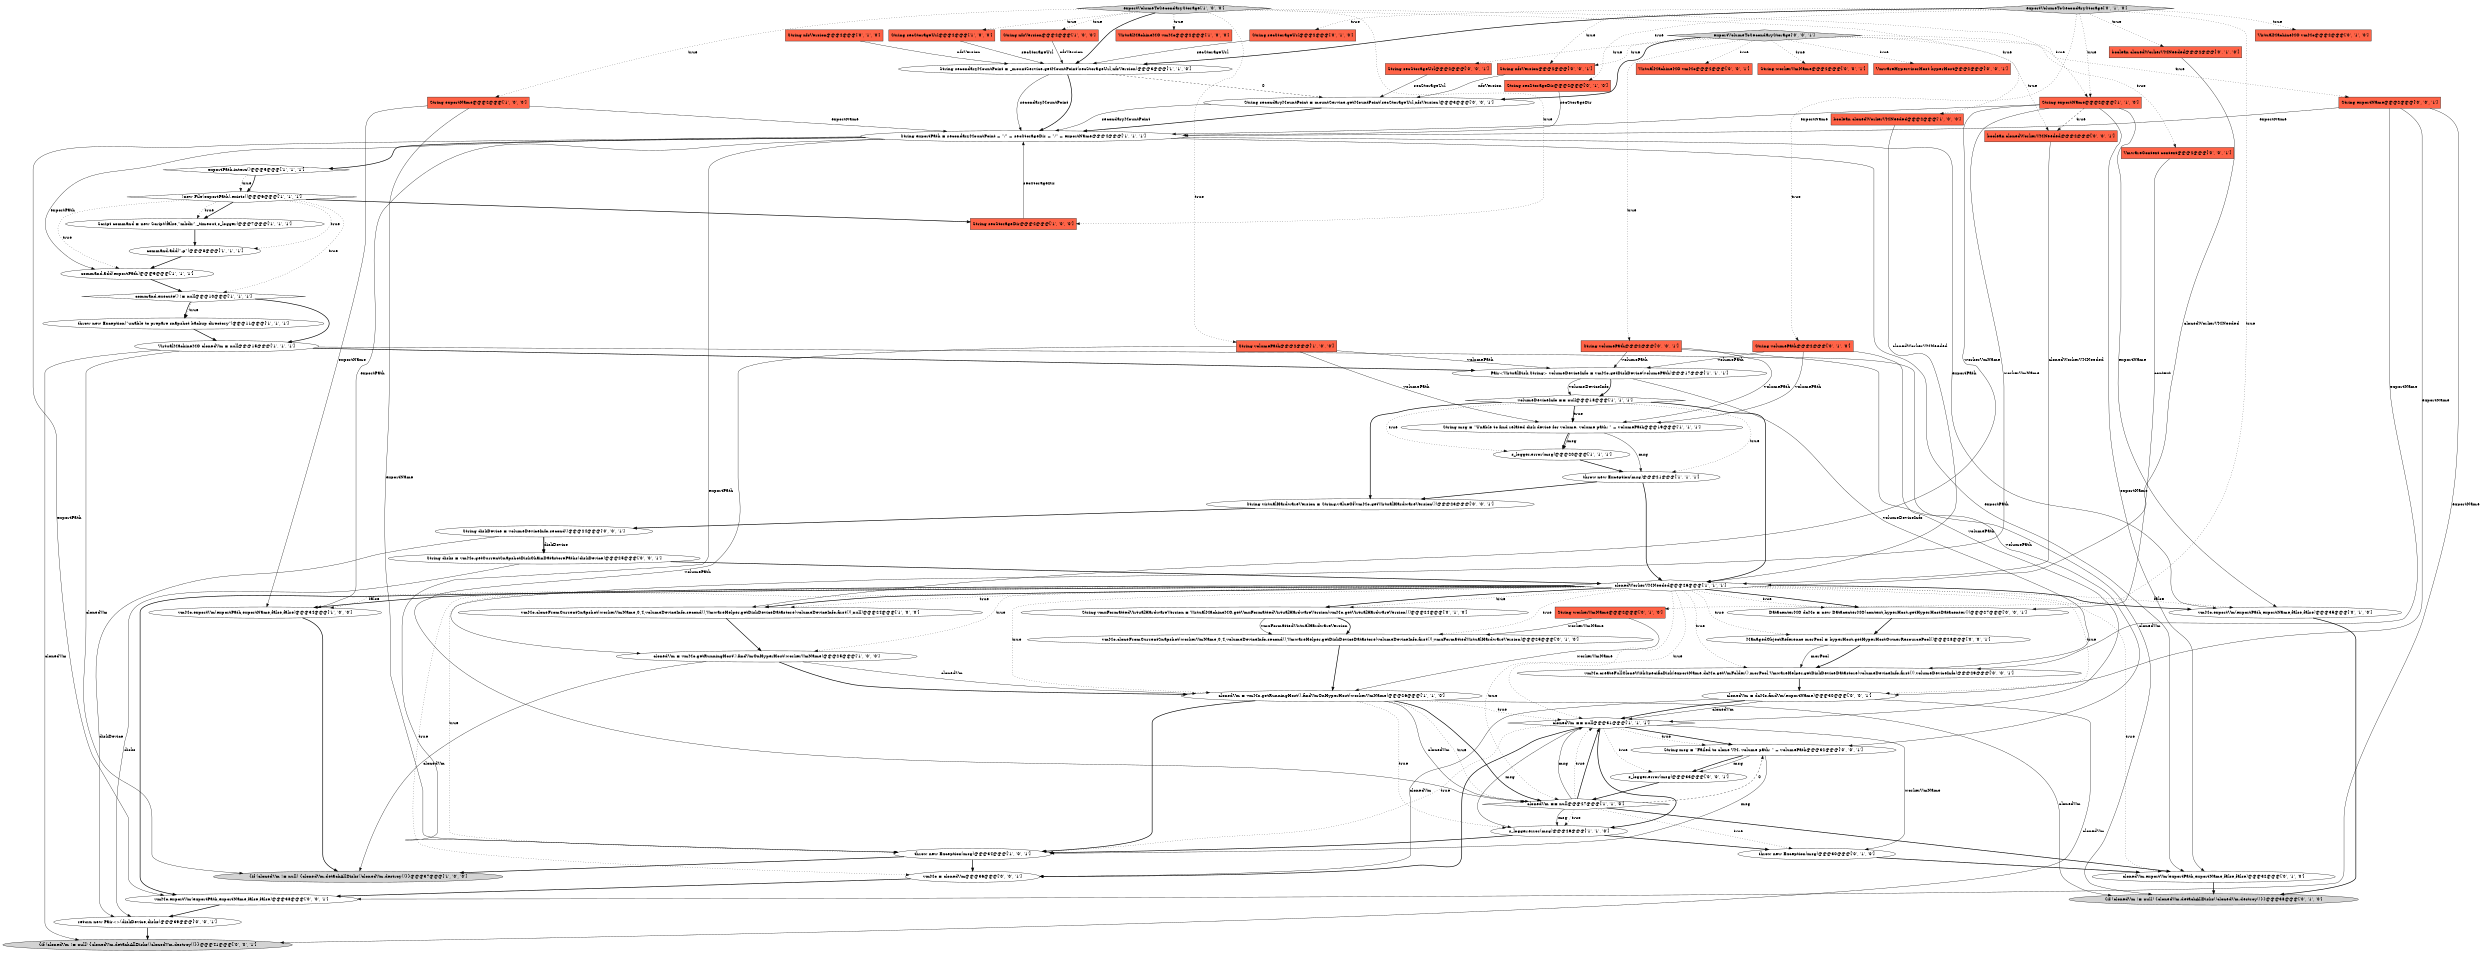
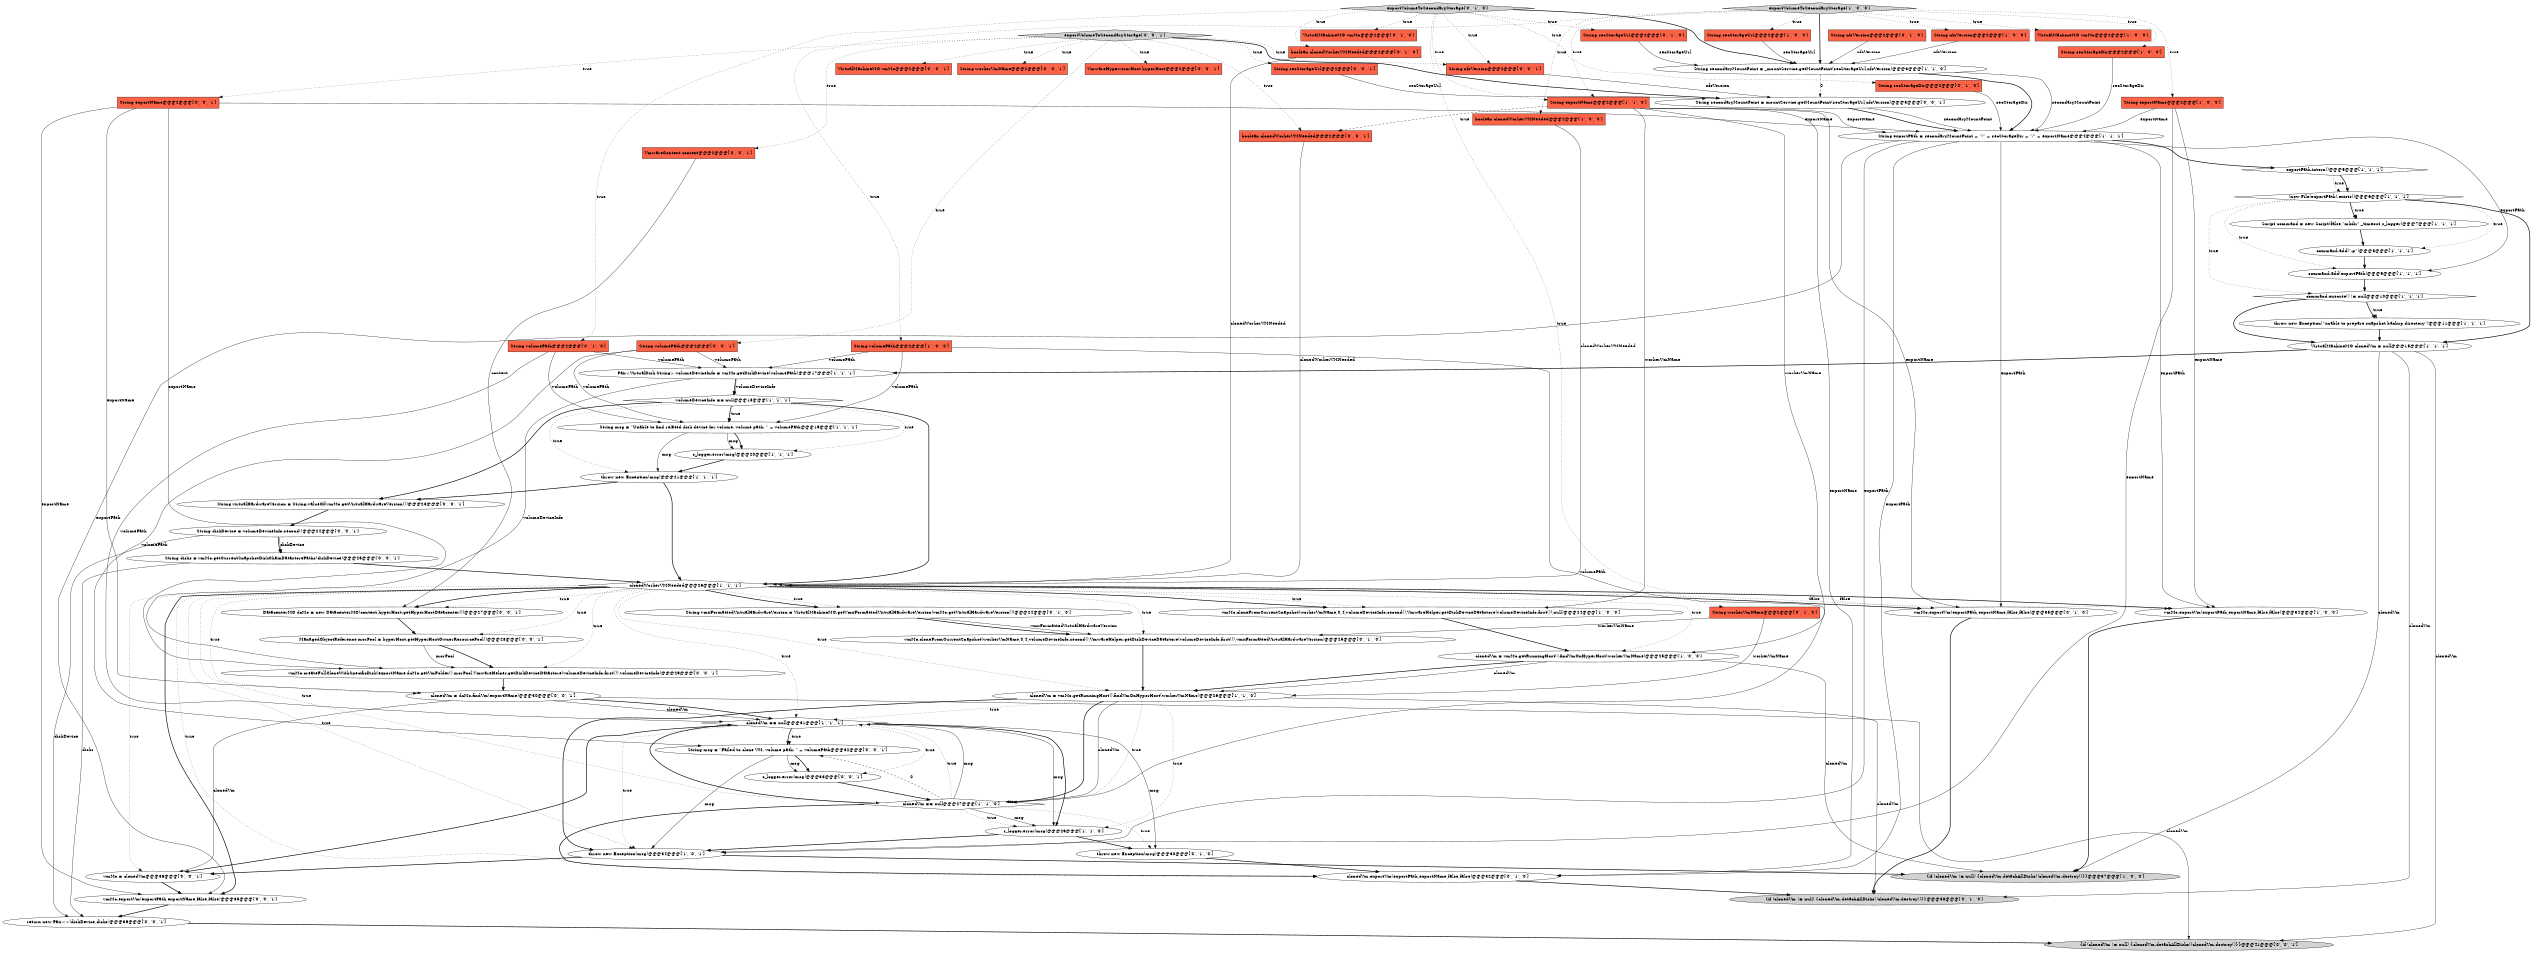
edge "!new File(exportPath).exists()@@@6@@@['1', '1', '1']" -> "String secStorageDir@@@2@@@['1', '0', '0']": now "!new File(exportPath).exists()@@@6@@@['1', '1', '1']" -> "VirtualMachineMO clonedVm = null@@@15@@@['1', '1', '1']"
edge "clonedVm == null@@@31@@@['1', '1', '1']" -> "throw new Exception(msg)@@@30@@@['0', '1', '0']": label "workerVmName" -> "msg"
